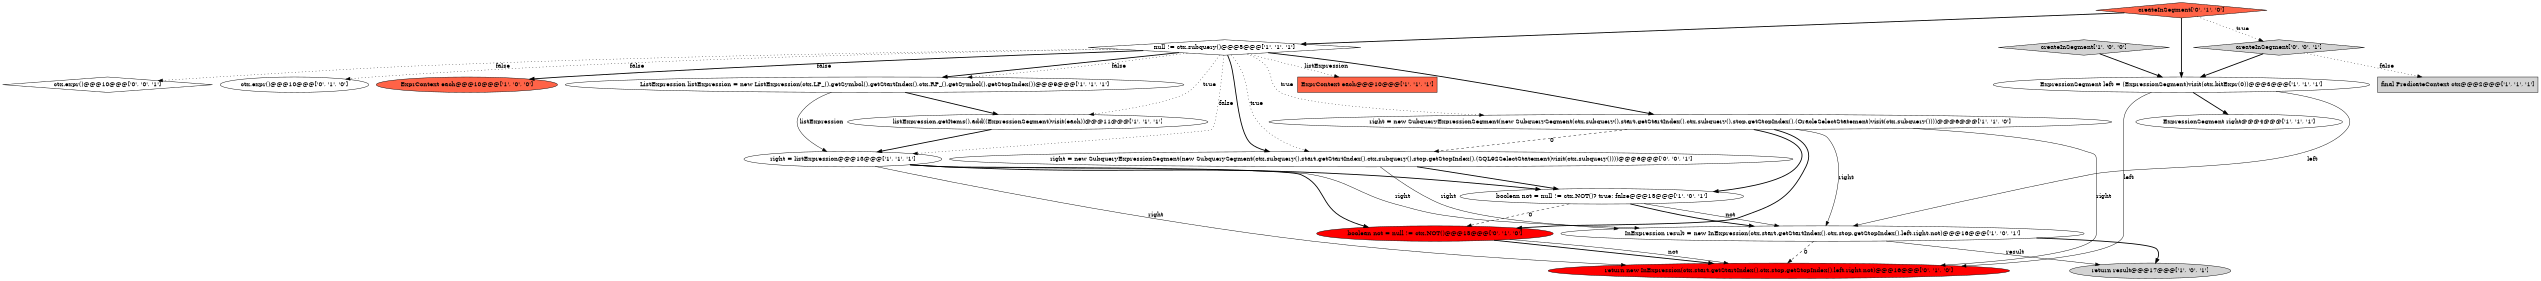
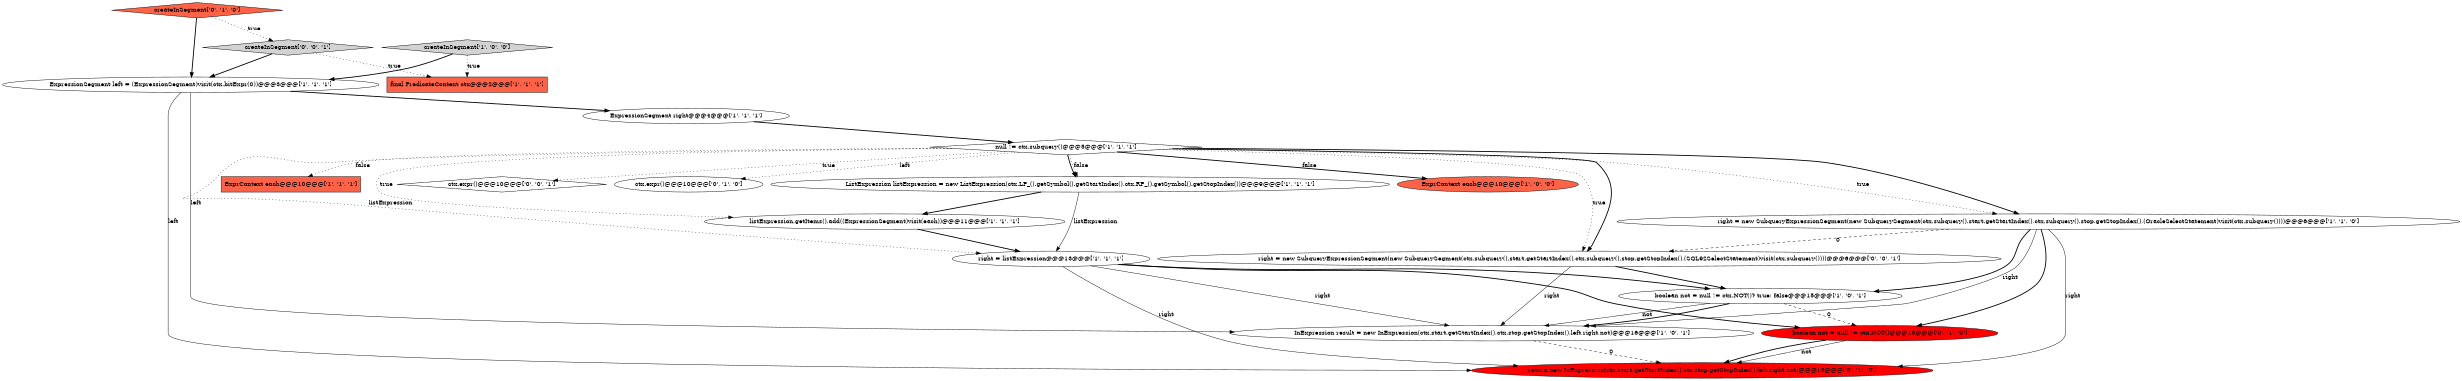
edge "createInSegment['0', '1', '0']" -> "null != ctx.subquery()@@@5@@@['1', '1', '1']": now "ExpressionSegment right@@@4@@@['1', '1', '1']" -> "null != ctx.subquery()@@@5@@@['1', '1', '1']"
edge "createInSegment['1', '0', '0']" -> "final PredicateContext ctx@@@2@@@['1', '1', '1']": added, label "true"
edge "null != ctx.subquery()@@@5@@@['1', '1', '1']" -> "ctx.expr()@@@10@@@['0', '0', '1']": label "false" -> "true"
edge "null != ctx.subquery()@@@5@@@['1', '1', '1']" -> "ctx.expr()@@@10@@@['0', '1', '0']": label "false" -> "left"
edge "null != ctx.subquery()@@@5@@@['1', '1', '1']" -> "ExprContext each@@@10@@@['1', '1', '1']": label "listExpression" -> "false"
edge "createInSegment['0', '0', '1']" -> "final PredicateContext ctx@@@2@@@['1', '1', '1']": label "false" -> "true"
node "final PredicateContext ctx@@@2@@@['1', '1', '1']": fillcolor lightgray -> tomato
edge "null != ctx.subquery()@@@5@@@['1', '1', '1']" -> "right = listExpression@@@13@@@['1', '1', '1']": label "false" -> "listExpression"
node "return result@@@17@@@['1', '0', '1']": removed
